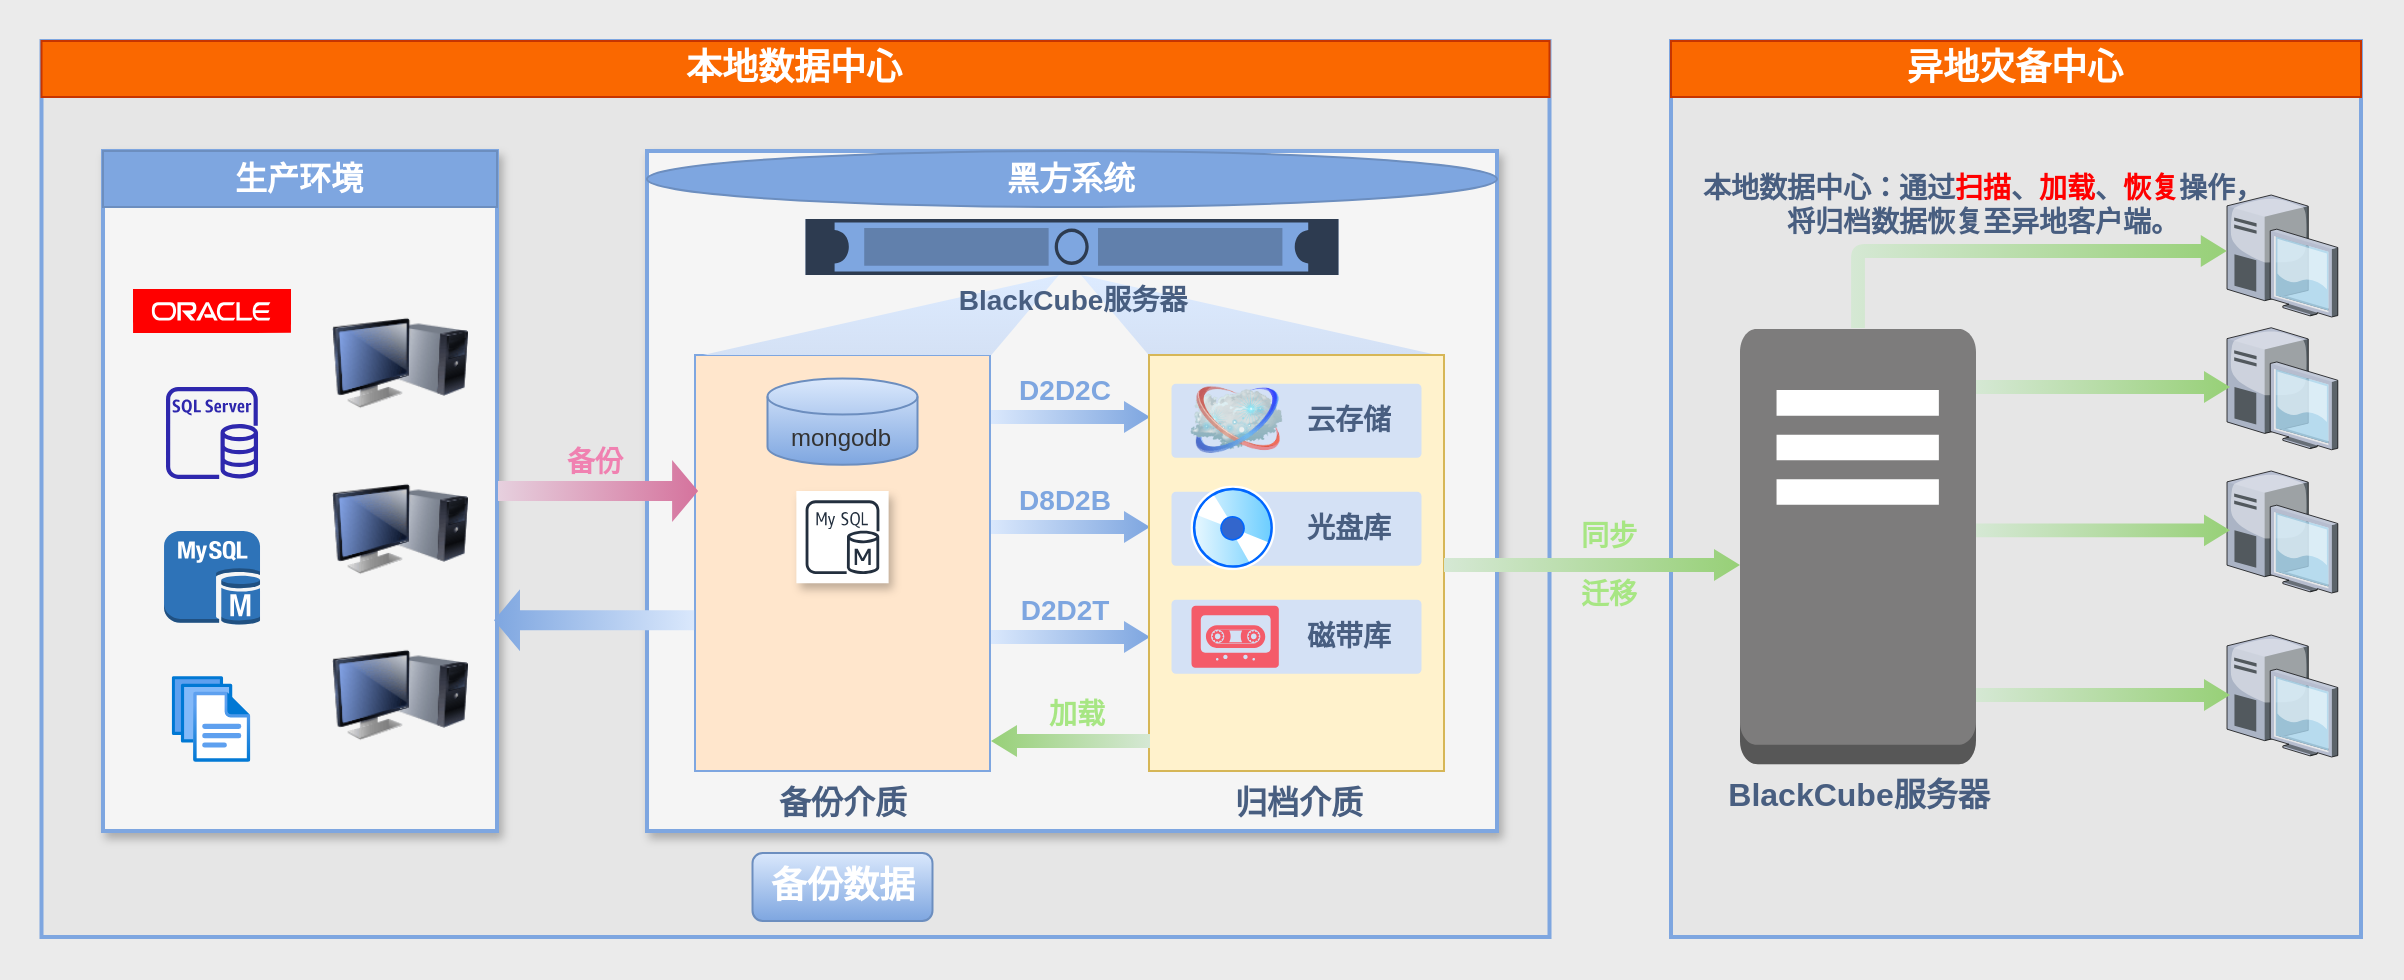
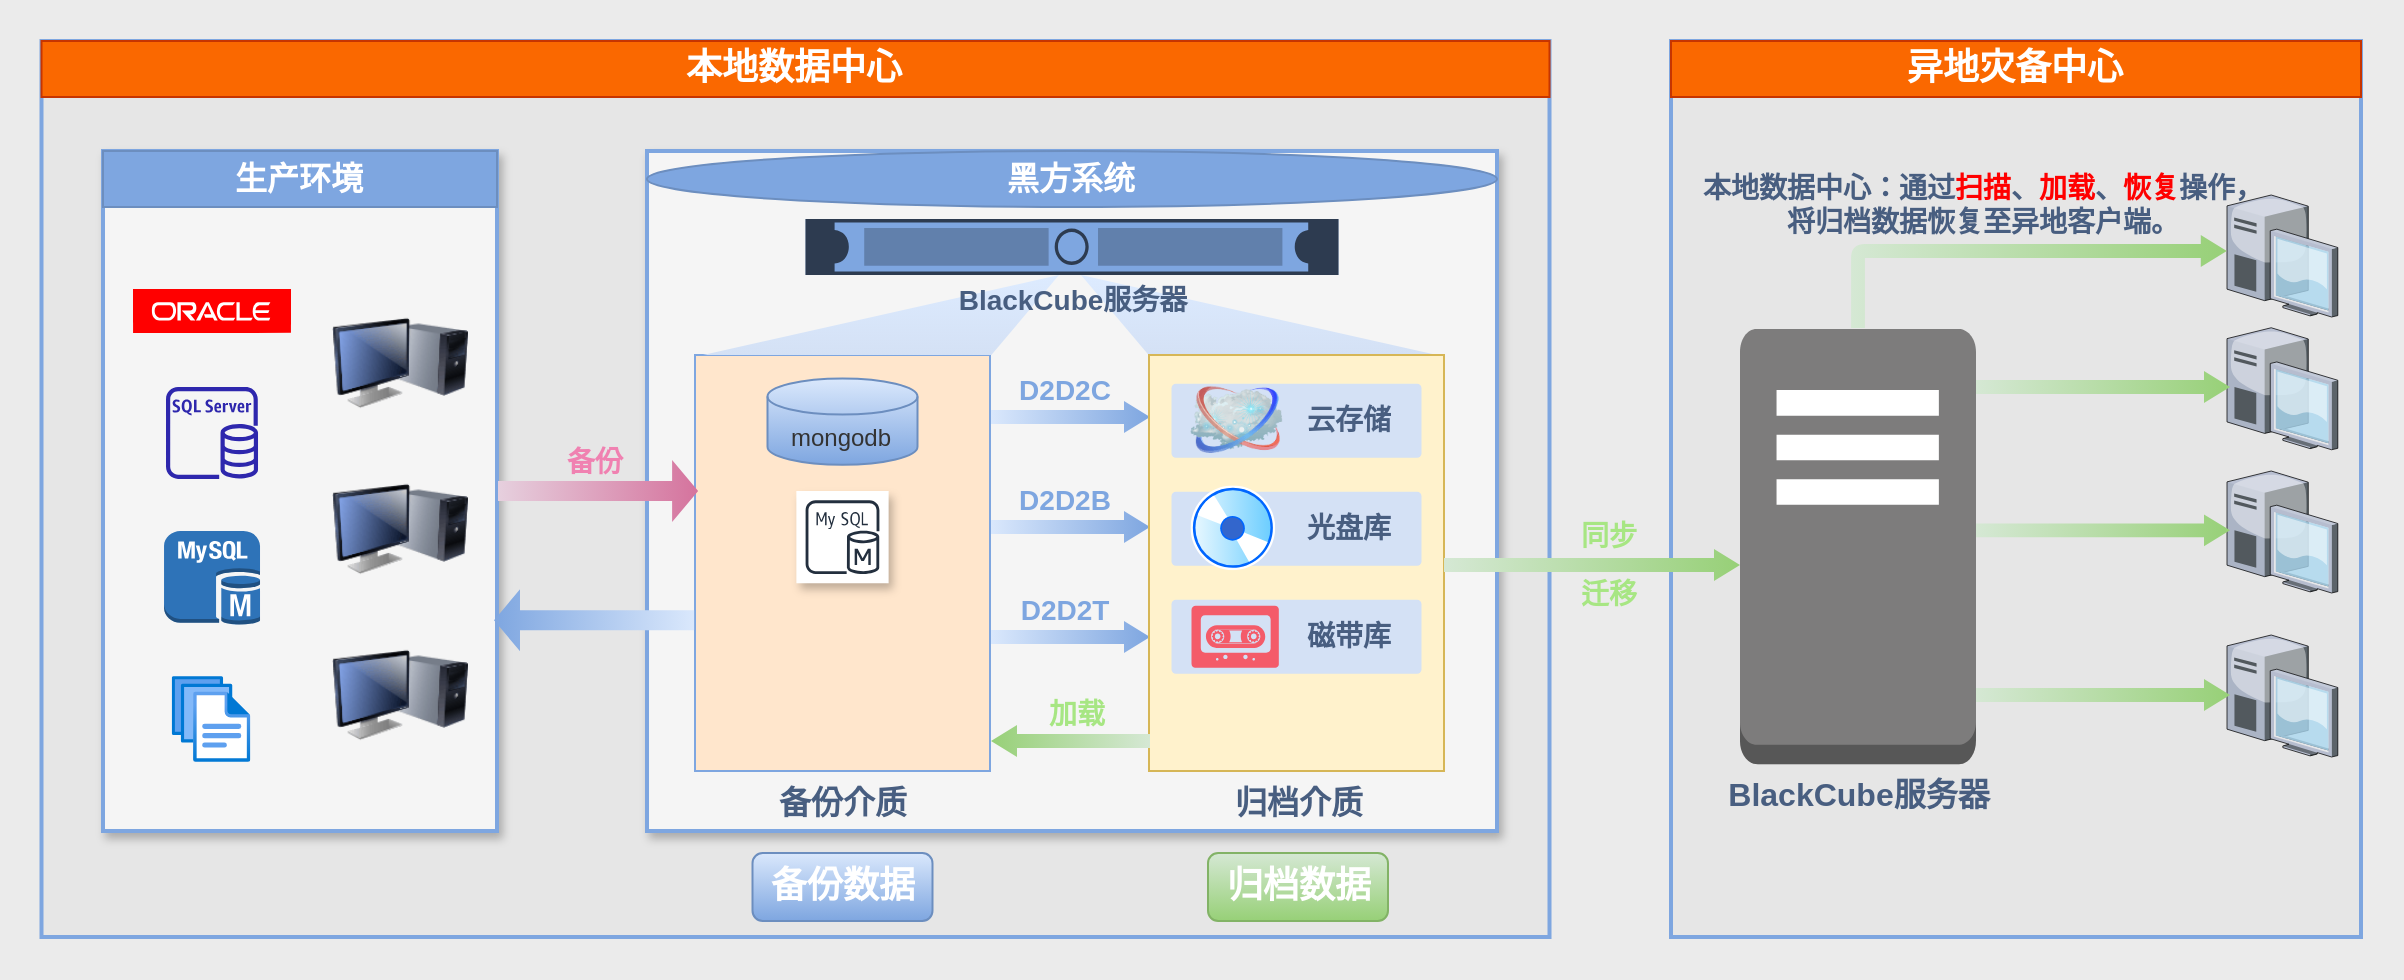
node "D8D2B": label "D8D2B" -> "D2D2B"
node "归档数据": added
